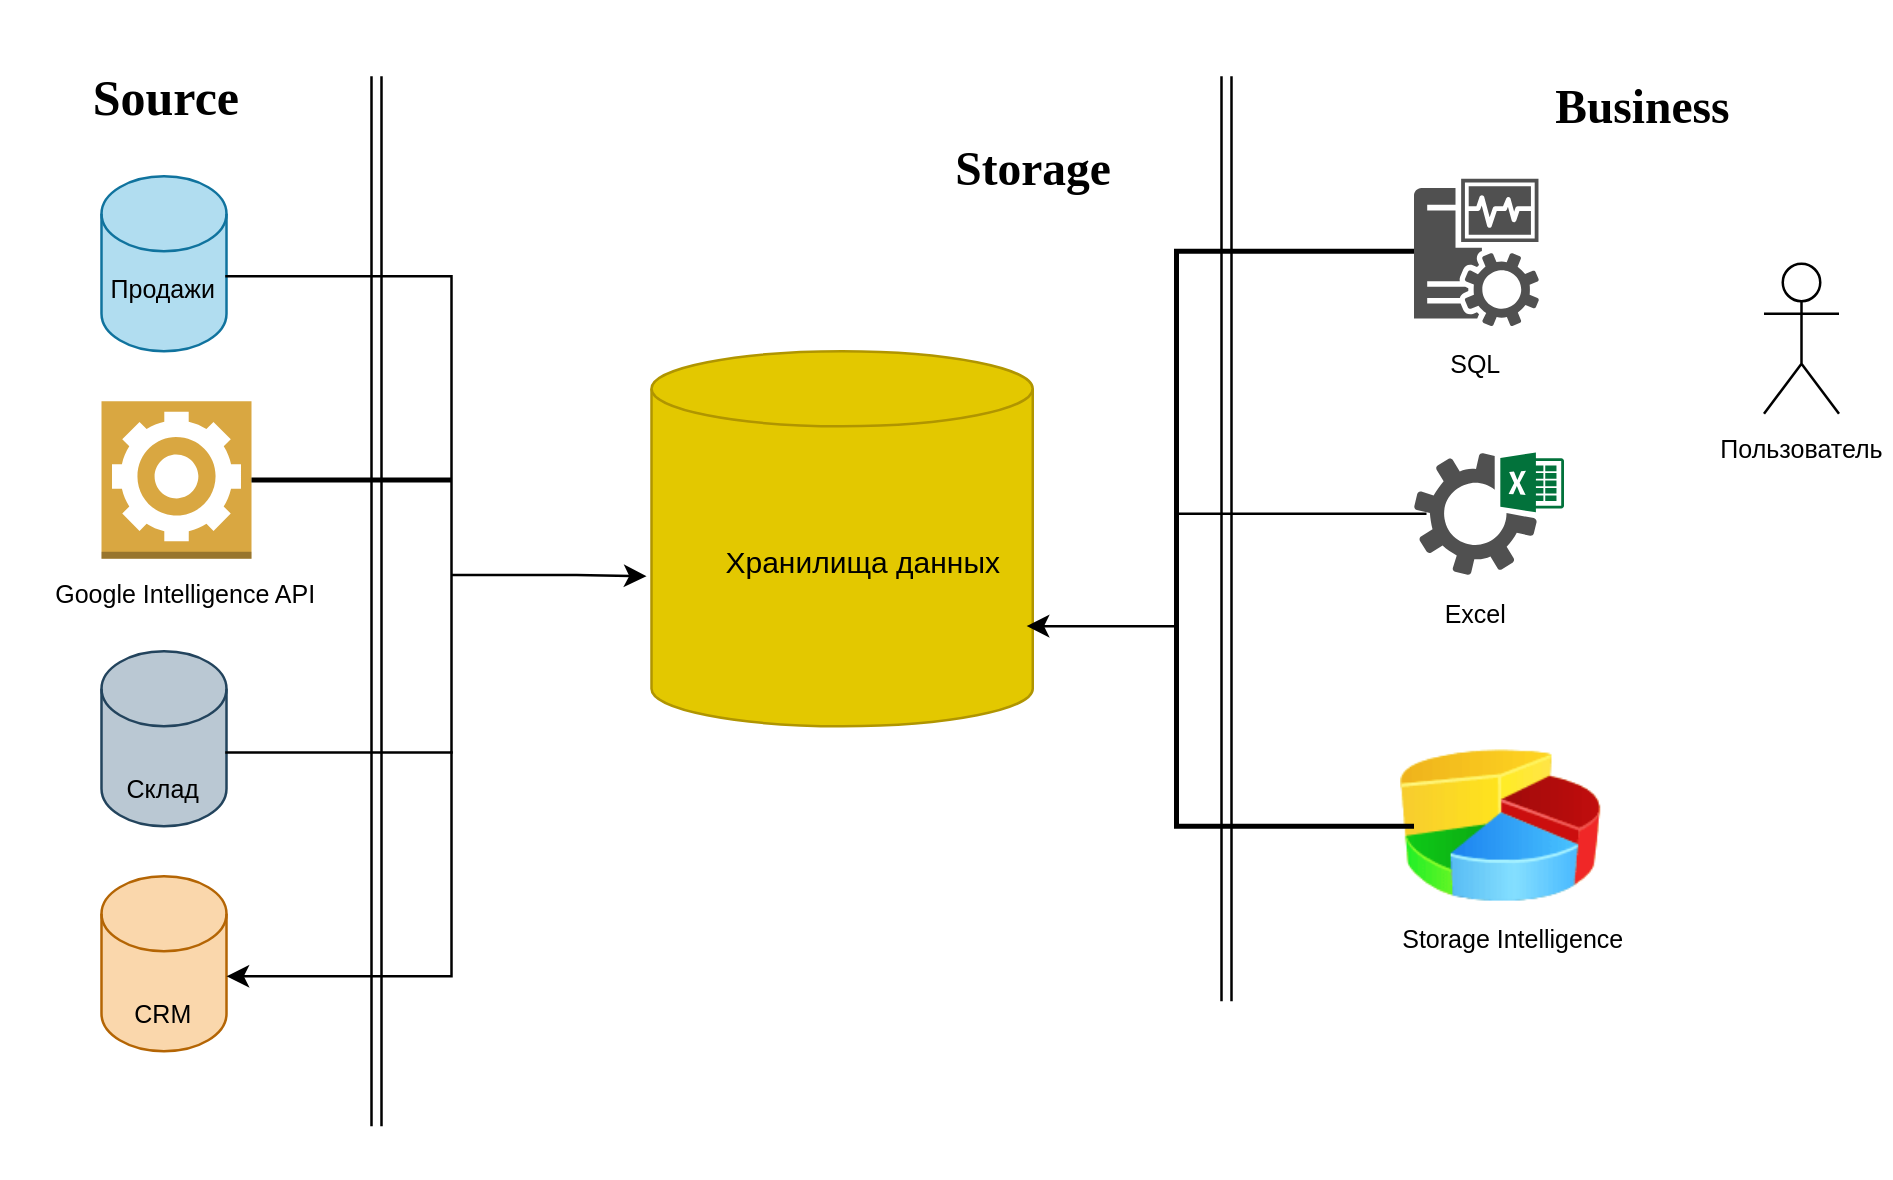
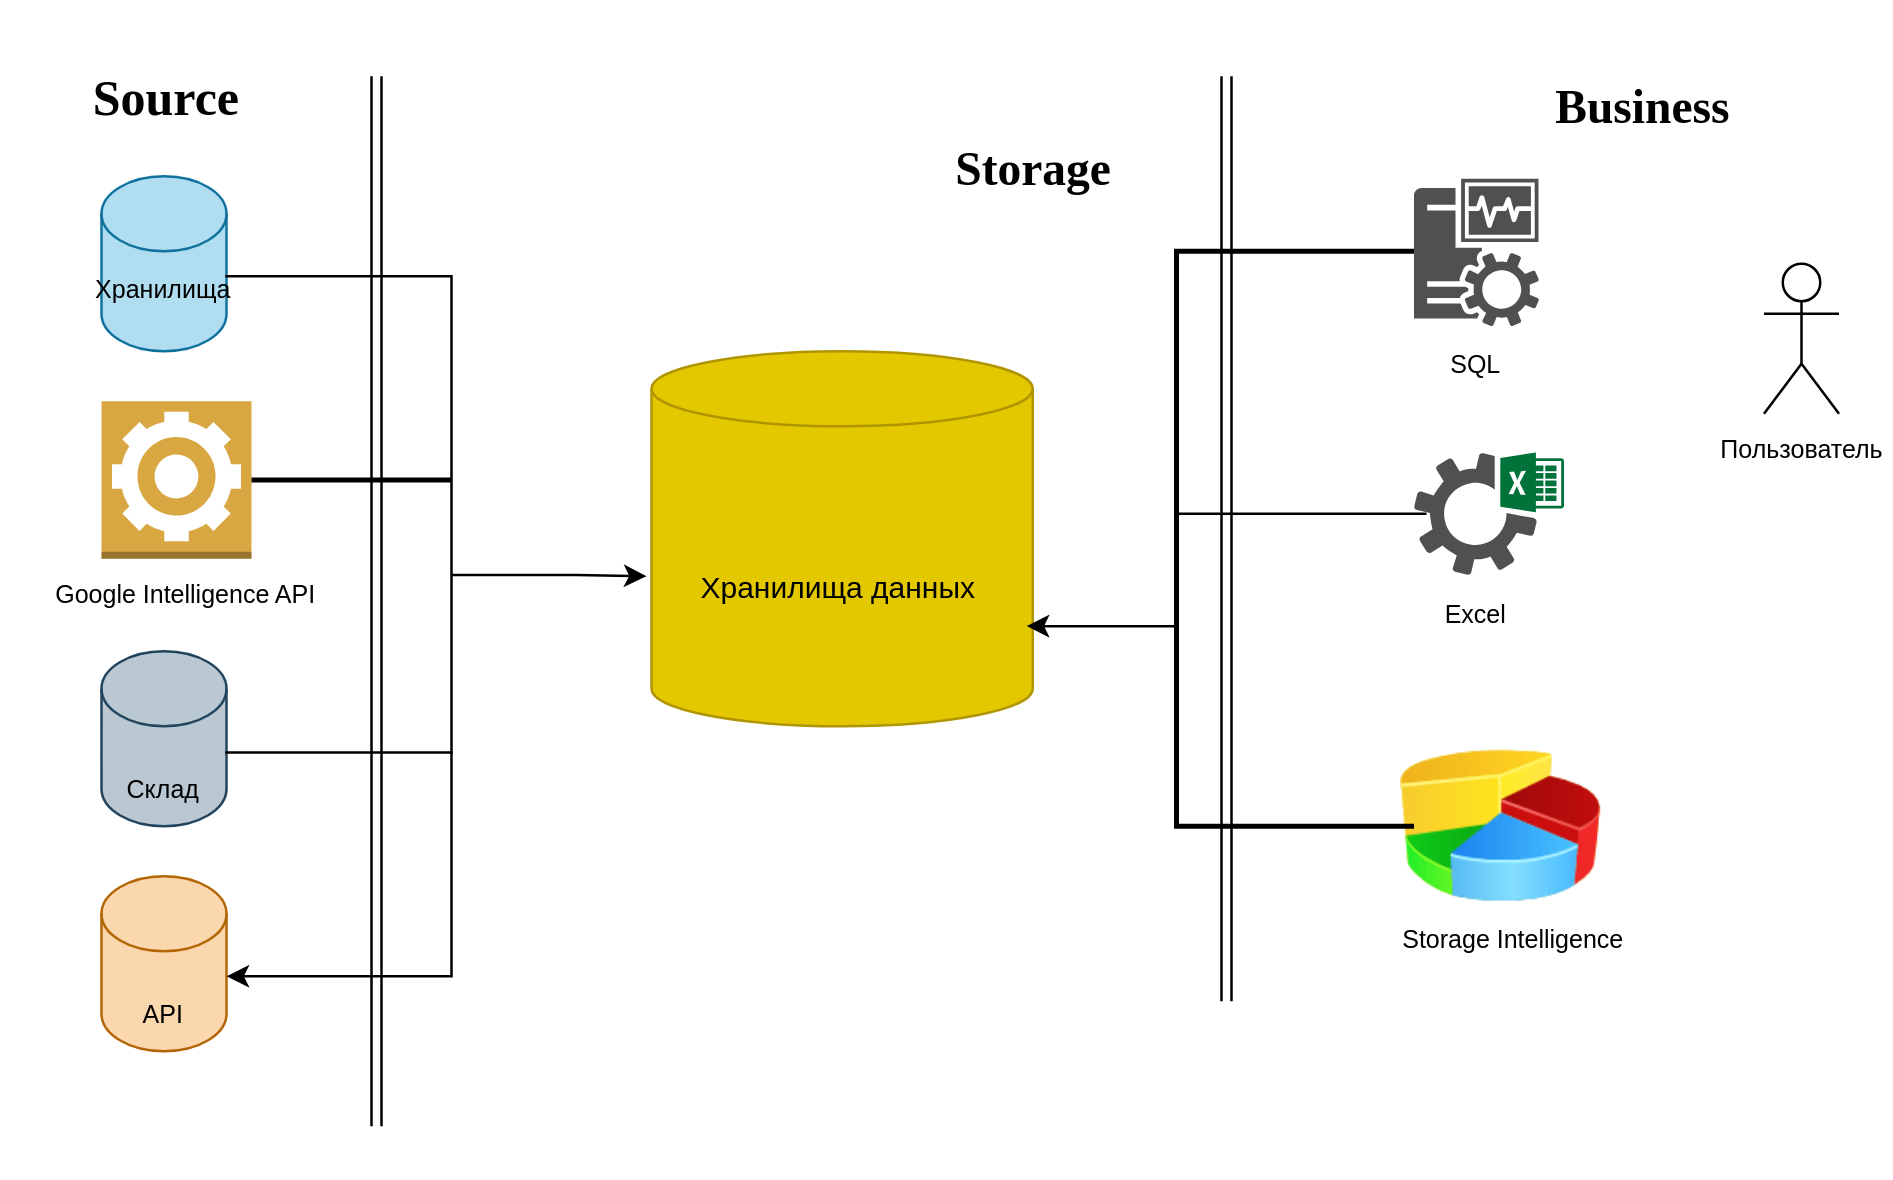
node "Продажи": label "Продажи" -> "Хранилища"
node "Хранилища данных": moved (864, 564) -> (839, 589)
node "CRM": label "CRM" -> "API"
